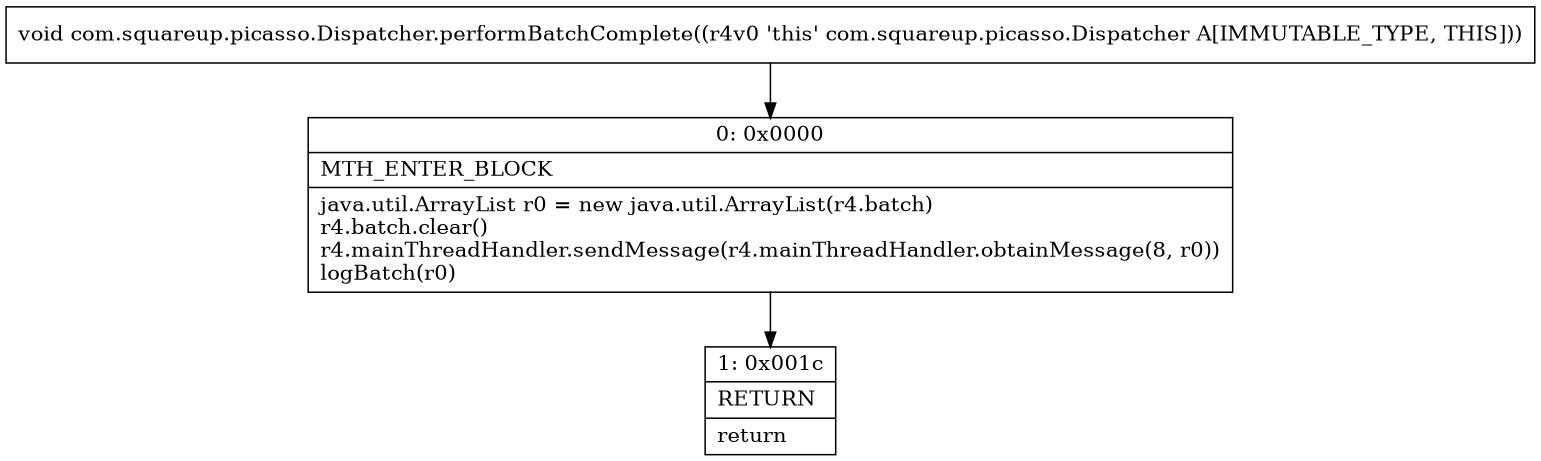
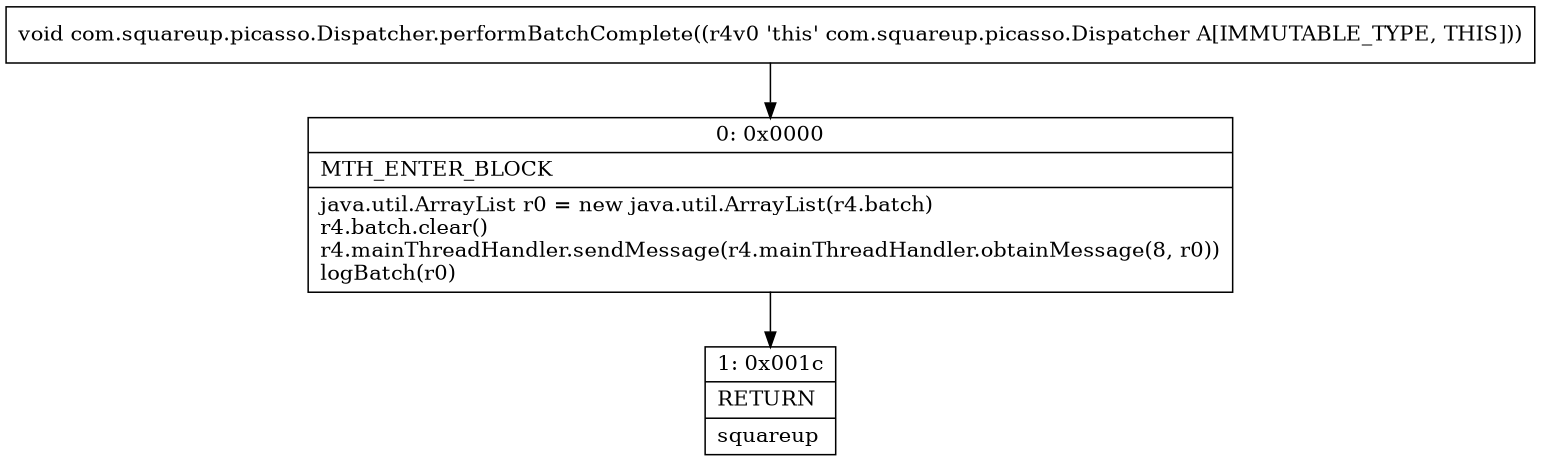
node "1: 0x001c": text "return" -> "squareup"
